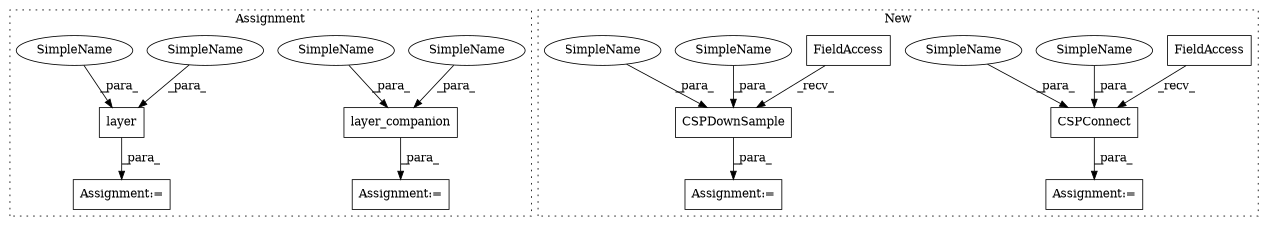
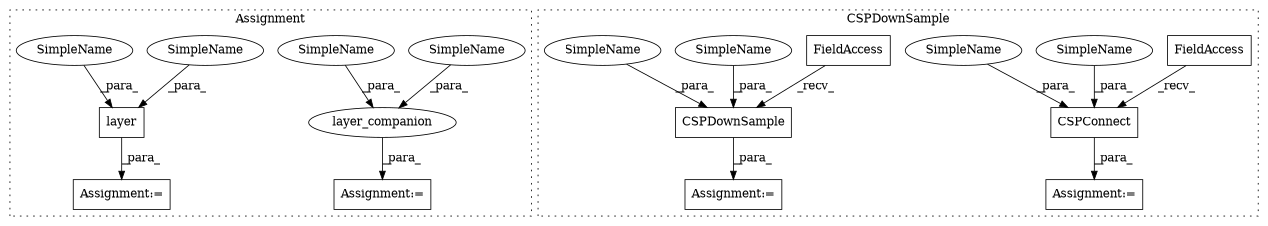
cluster "New": label "New" -> "CSPDownSample"
node "layer_companion": shape box -> ellipse
